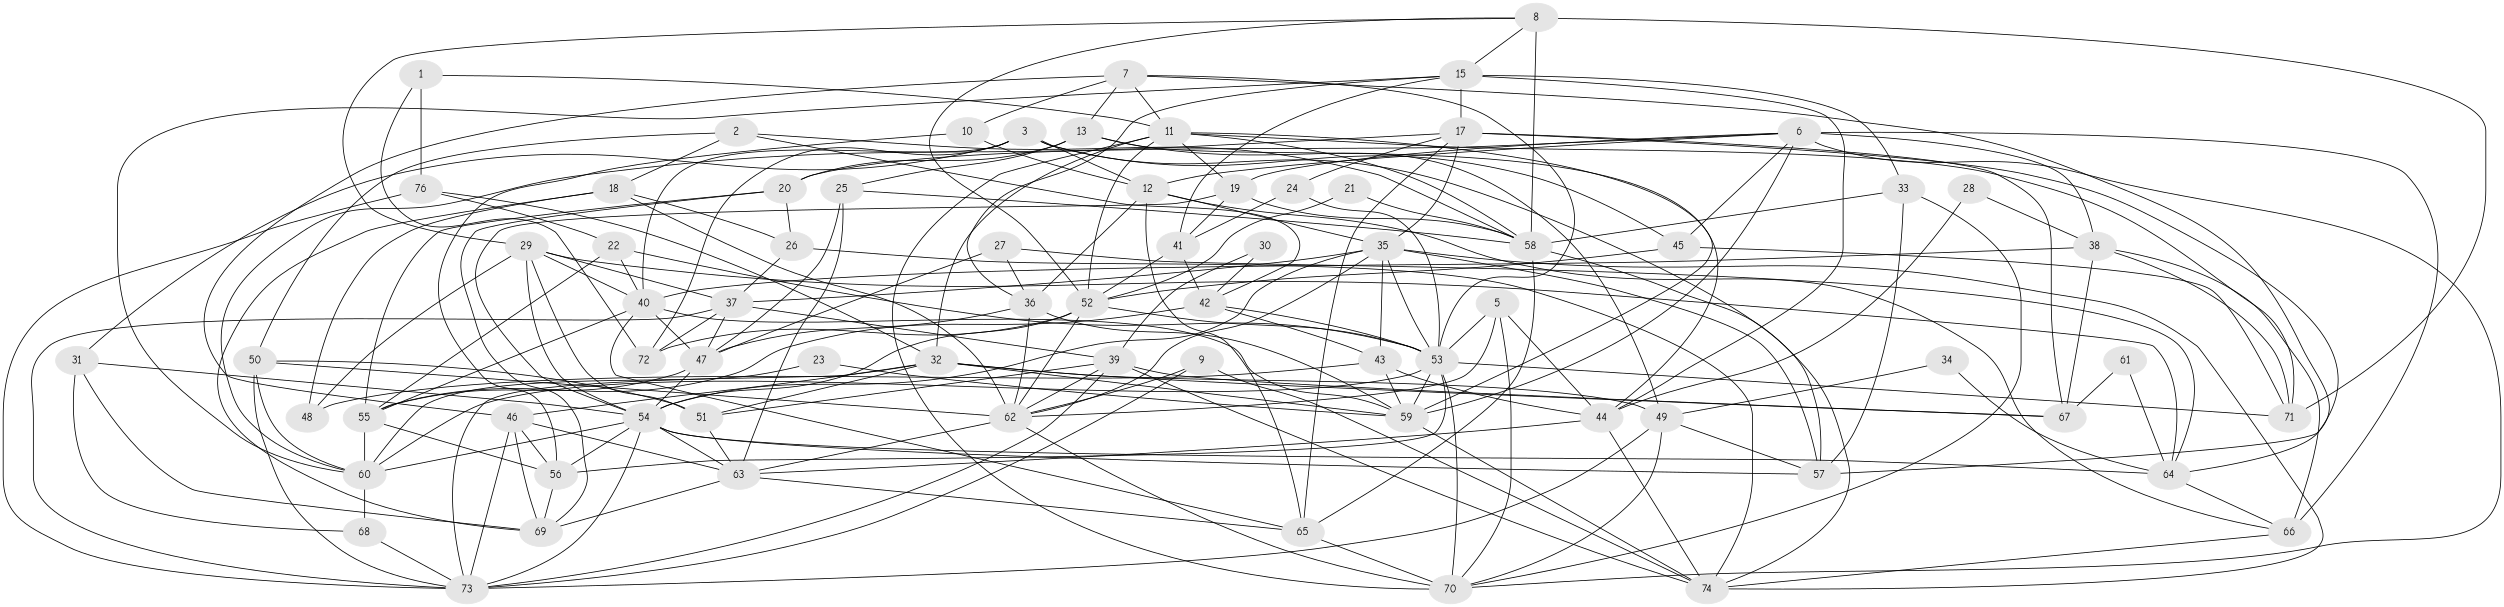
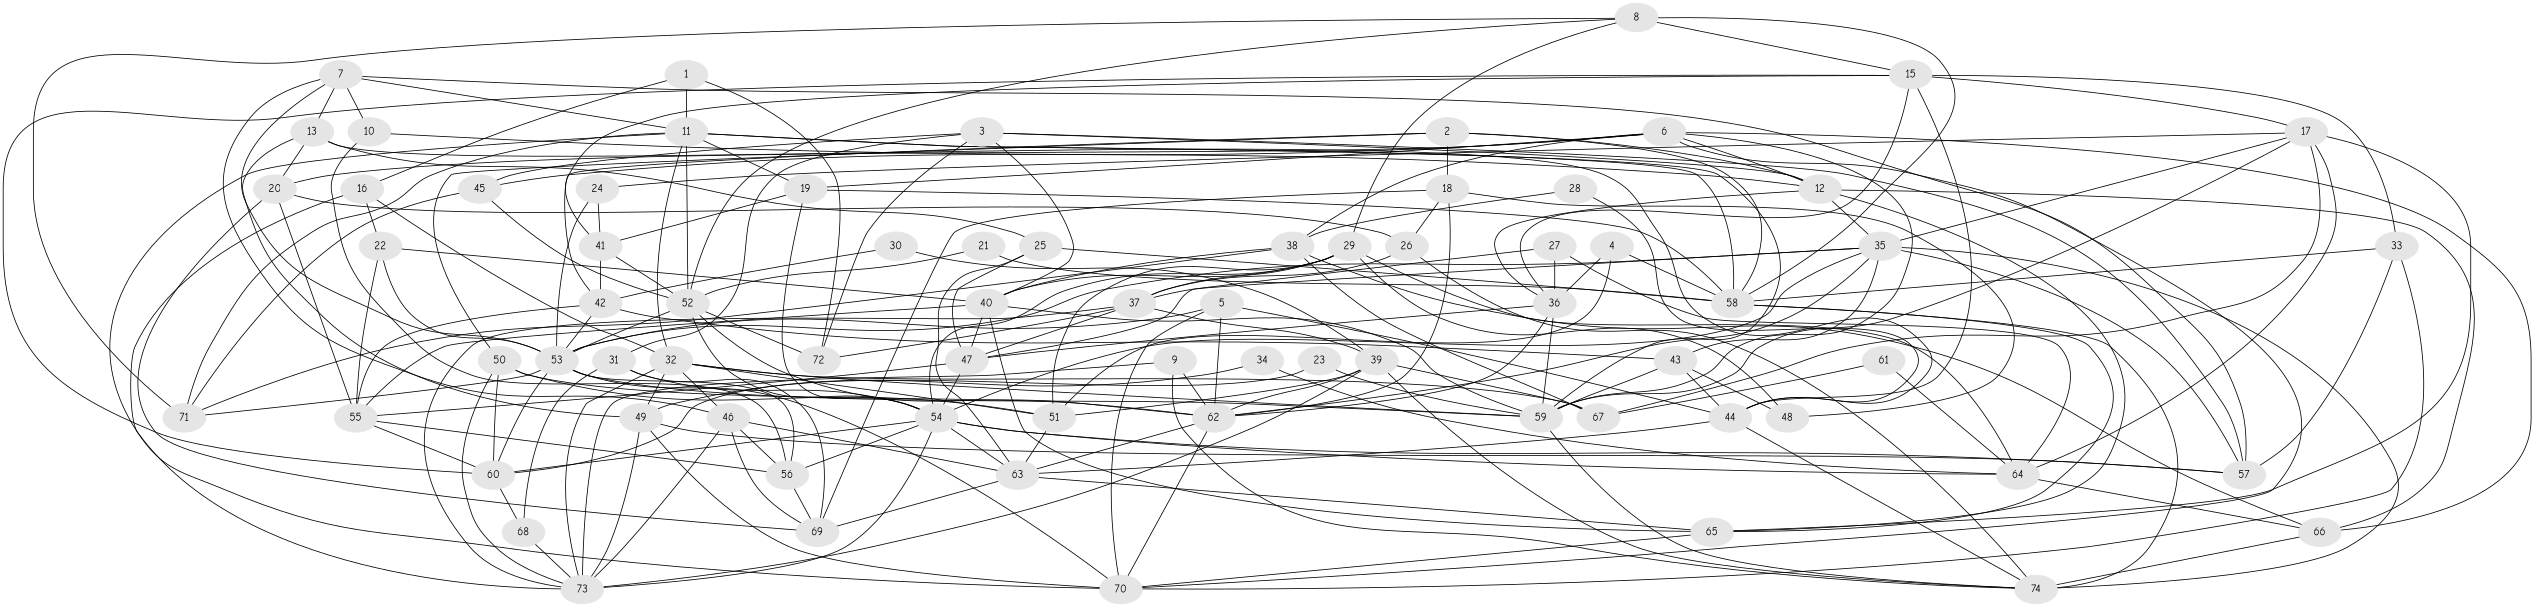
edge "2" -- "12": added
edge "17" -- "60": now "17" -- "59"
node "76": label "76" -> "16"
node "4": added
